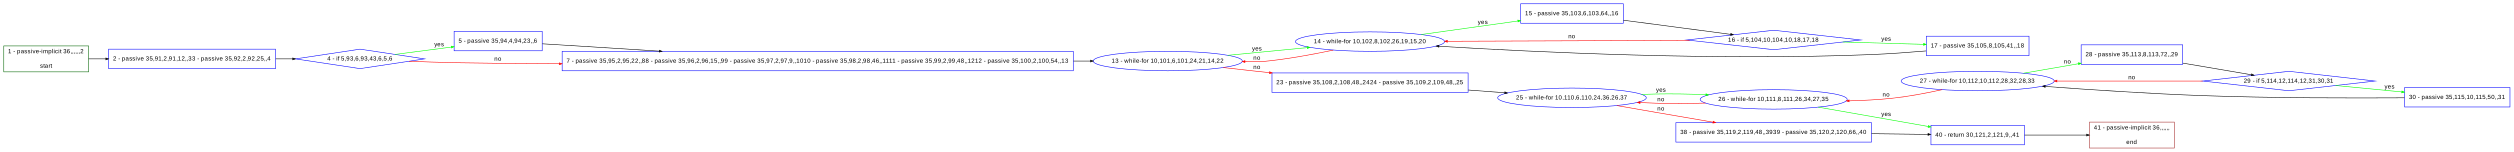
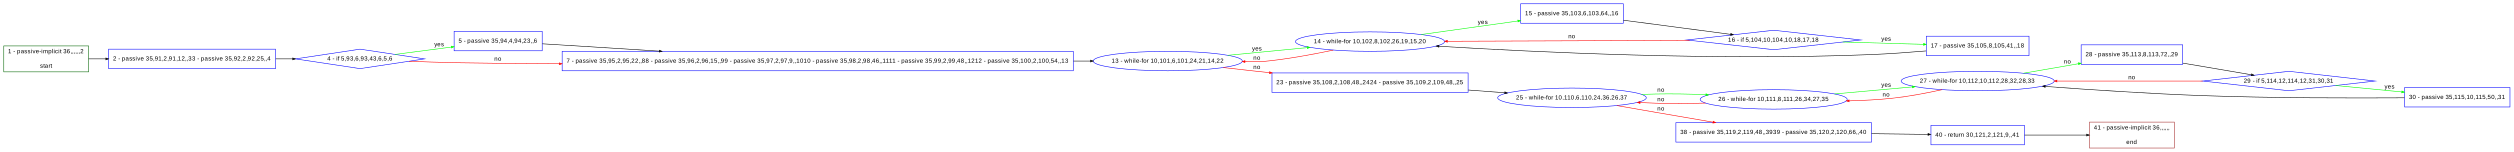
edge "25 - while-for 10,110,6,110,24,36,26,37" -> "26 - while-for 10,111,8,111,26,34,27,35": label "yes" -> "no"
edge "26 - while-for 10,111,8,111,26,34,27,35" -> "40 - return 30,121,2,121,9,,41": now "26 - while-for 10,111,8,111,26,34,27,35" -> "27 - while-for 10,112,10,112,28,32,28,33"
